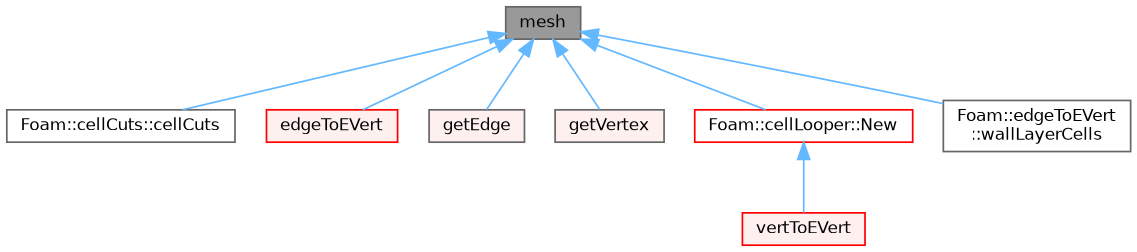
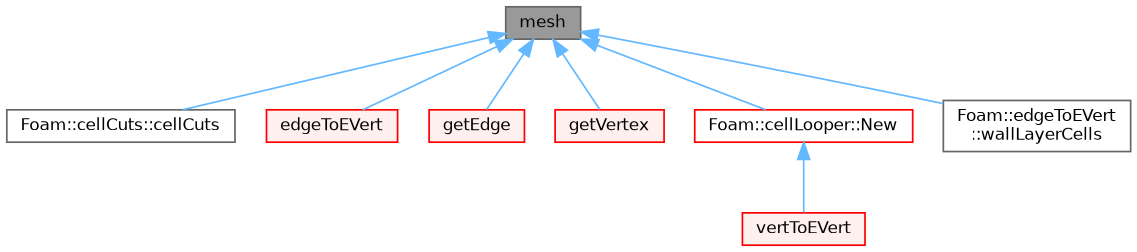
node "getEdge": color grey40 -> red
node "getVertex": color grey40 -> red
